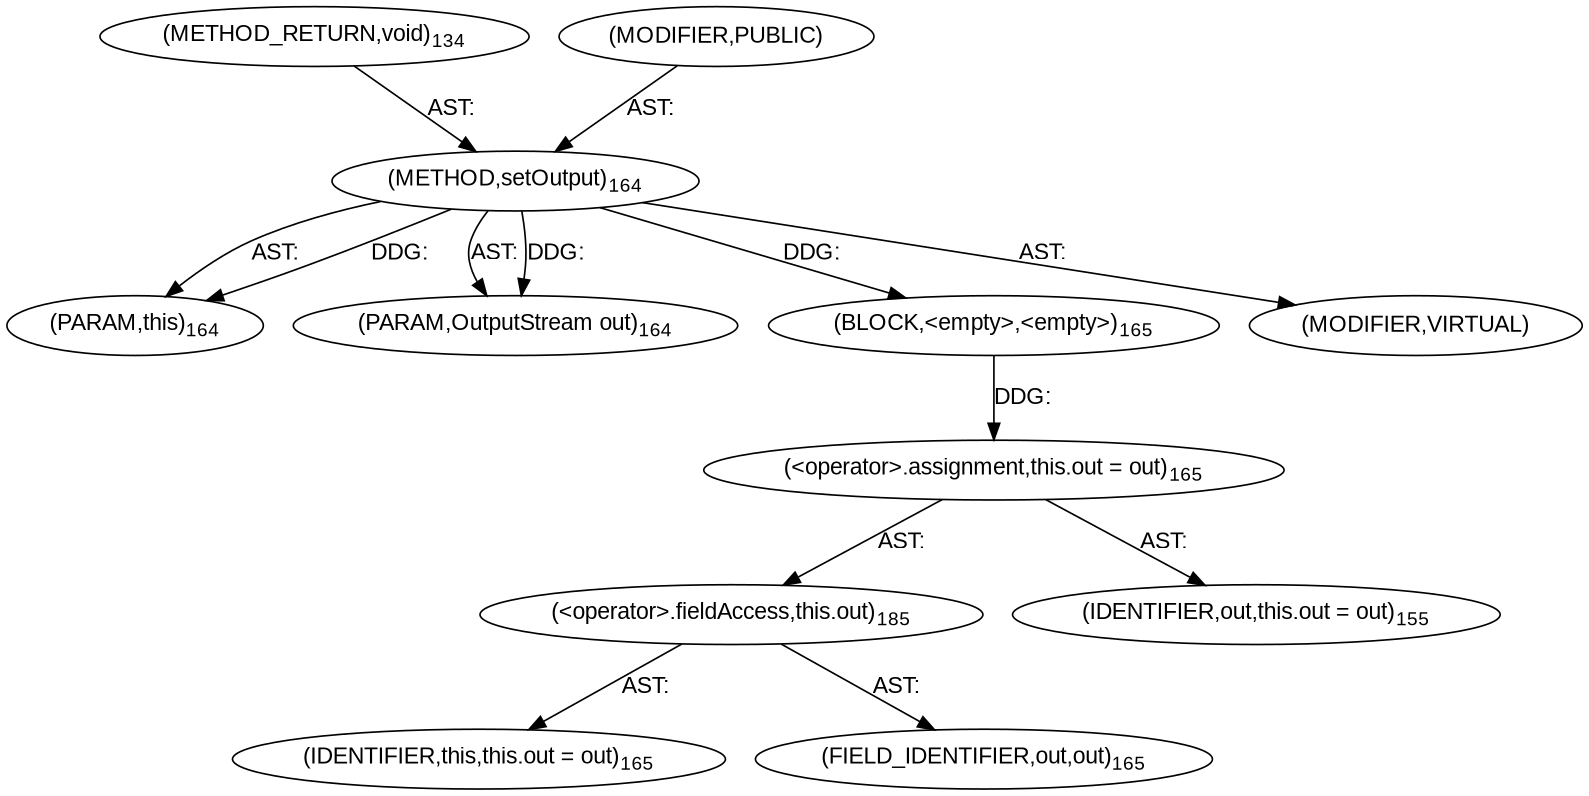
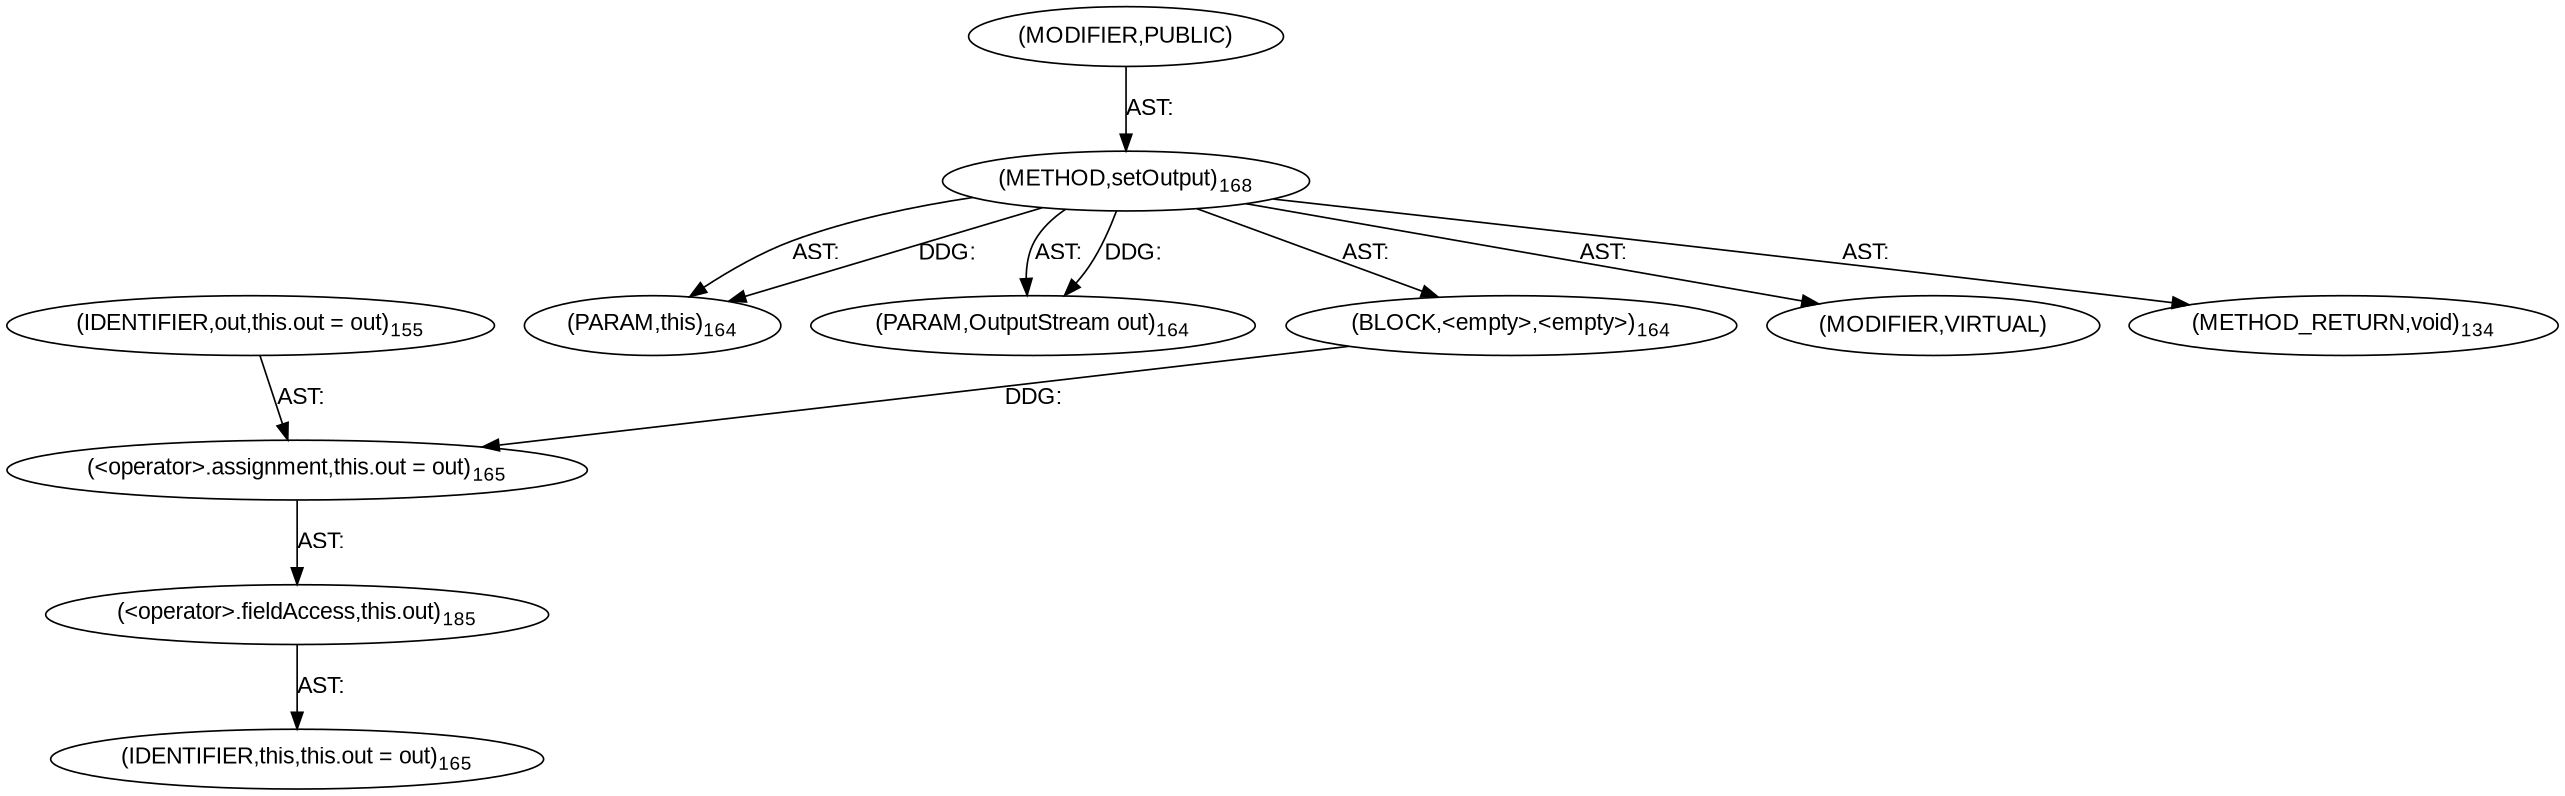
edge "(METHOD_RETURN,void)" -> "(METHOD,setOutput)": reversed
node "(METHOD,setOutput)": text "164" -> "168"
edge "(METHOD,setOutput)" -> "(BLOCK,<empty>,<empty>)": label "DDG: " -> "AST: "
node "(BLOCK,<empty>,<empty>)": text "165" -> "164"
edge "(<operator>.assignment,this.out = out)" -> "(IDENTIFIER,out,this.out = out)": reversed
node "(FIELD_IDENTIFIER,out,out)": removed
